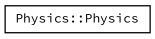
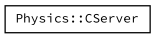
node "Physics::Physics": label "Physics::Physics" -> "Physics::CServer"
